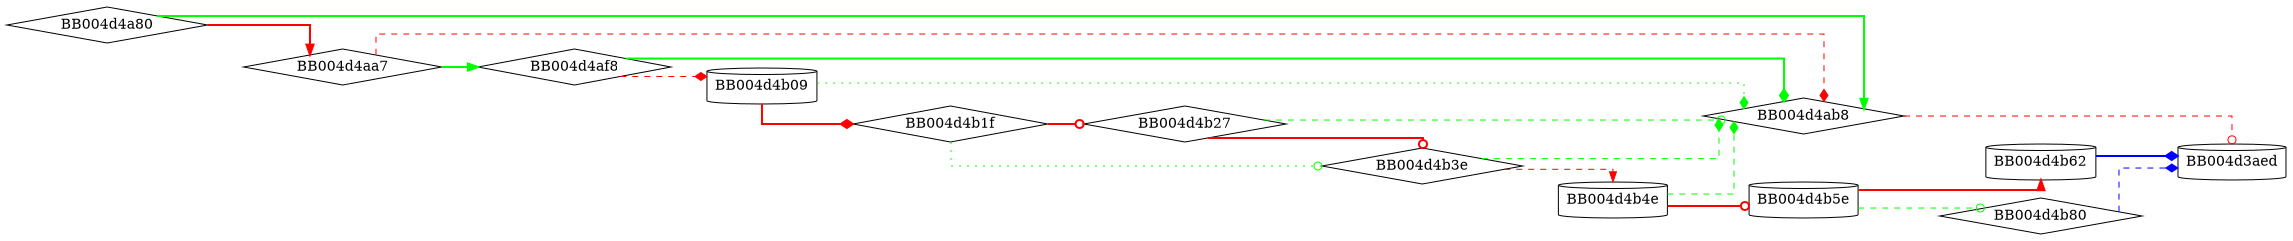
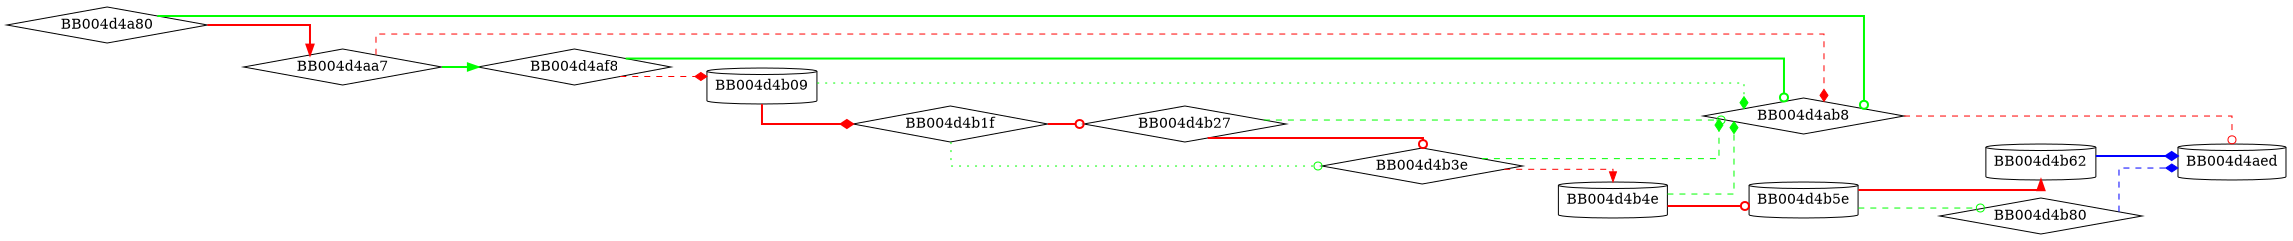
edge "BB004d4a80" -> "BB004d4ab8": arrowhead normal -> odot
edge "BB004d4af8" -> "BB004d4ab8": arrowhead diamond -> odot
node "BB004d3aed": label "BB004d3aed" -> "BB004d4aed"
